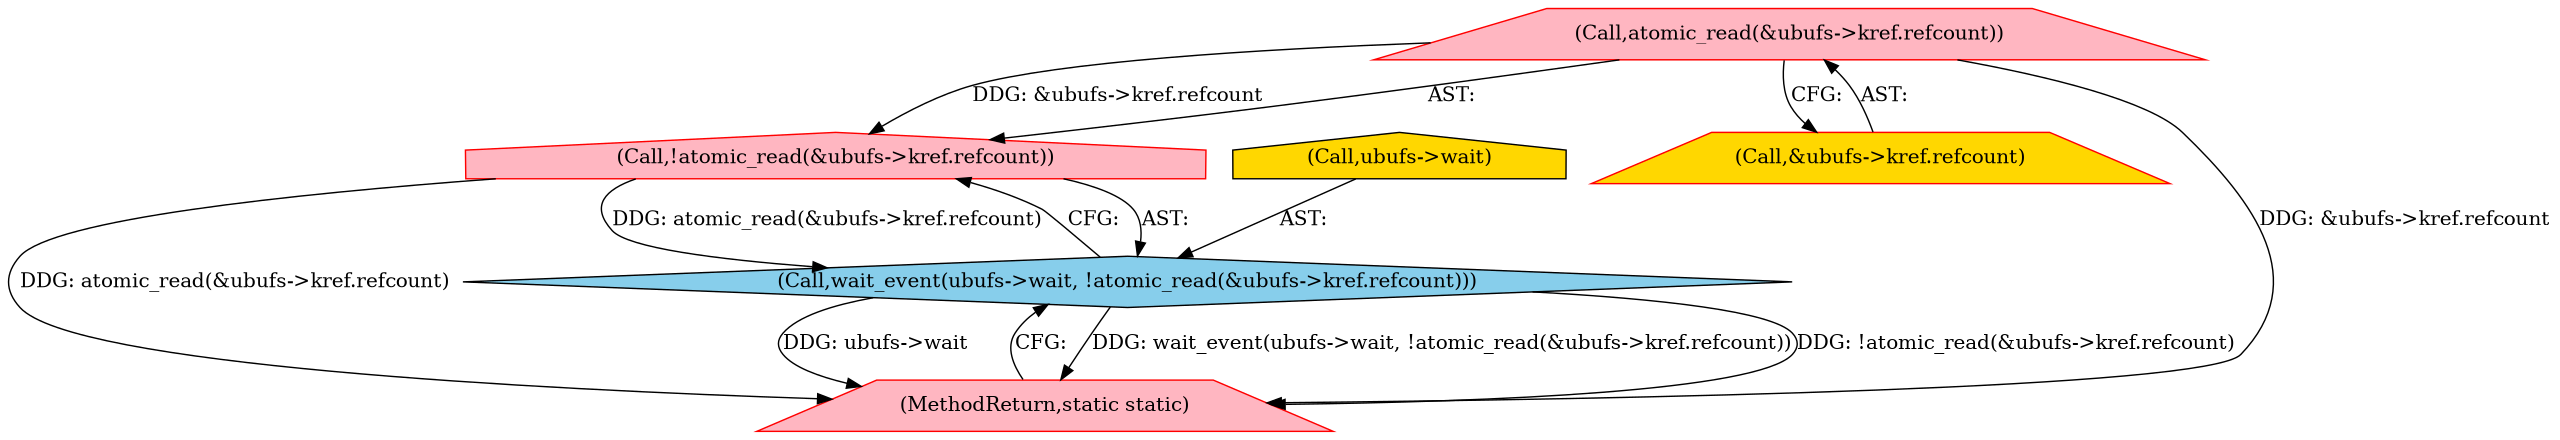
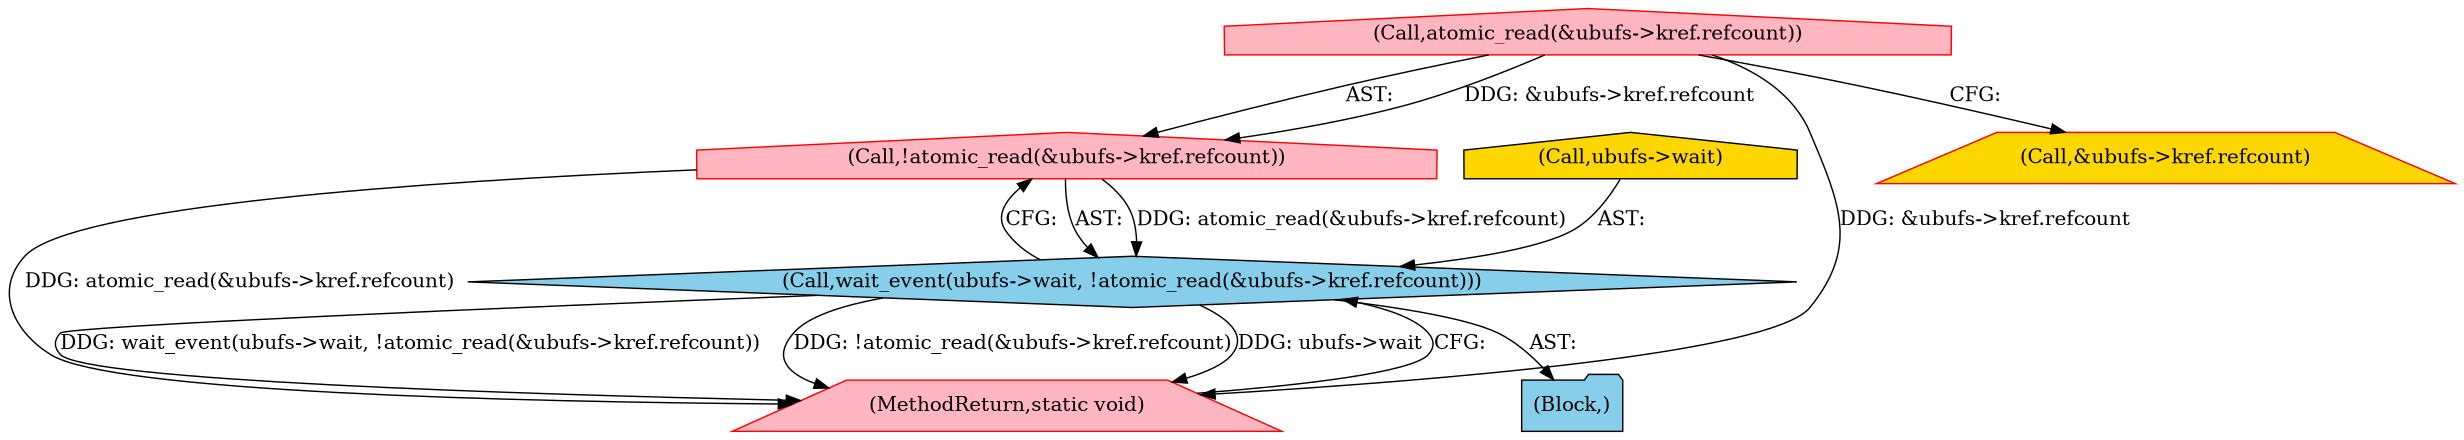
node "(Call,atomic_read(&ubufs->kref.refcount))": shape trapezium -> house
edge "(Call,&ubufs->kref.refcount)" -> "(Call,atomic_read(&ubufs->kref.refcount))": removed, label "AST:"
node "(MethodReturn,static static)": label "(MethodReturn,static static)" -> "(MethodReturn,static void)"
node "(Block,)": added
